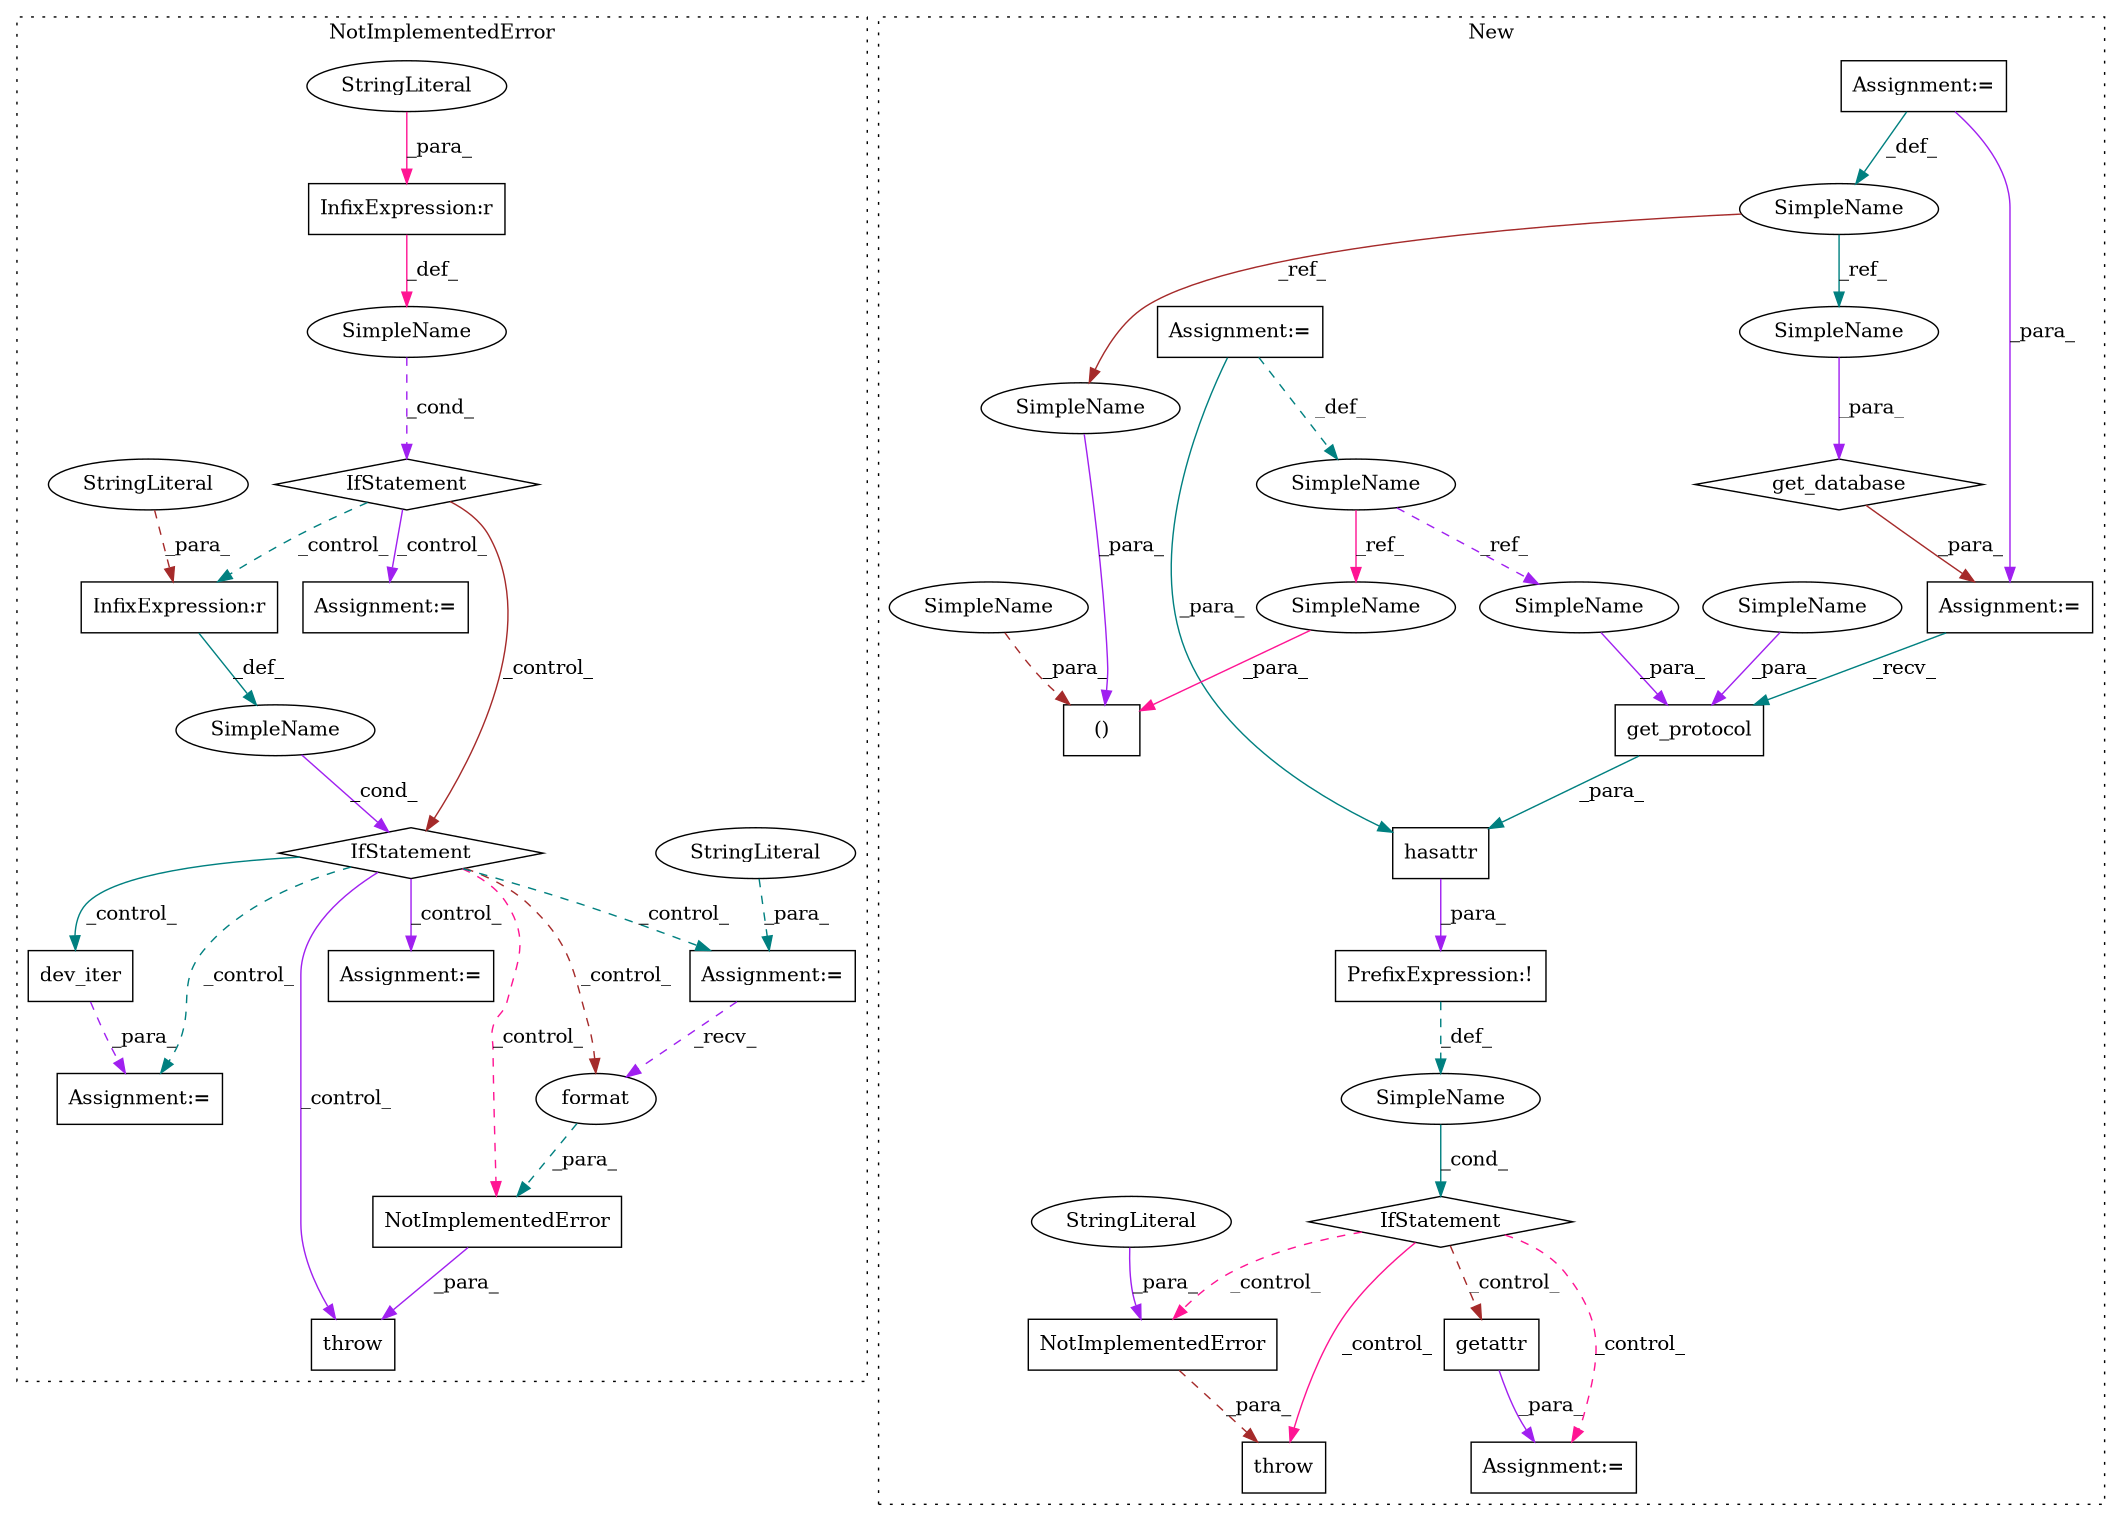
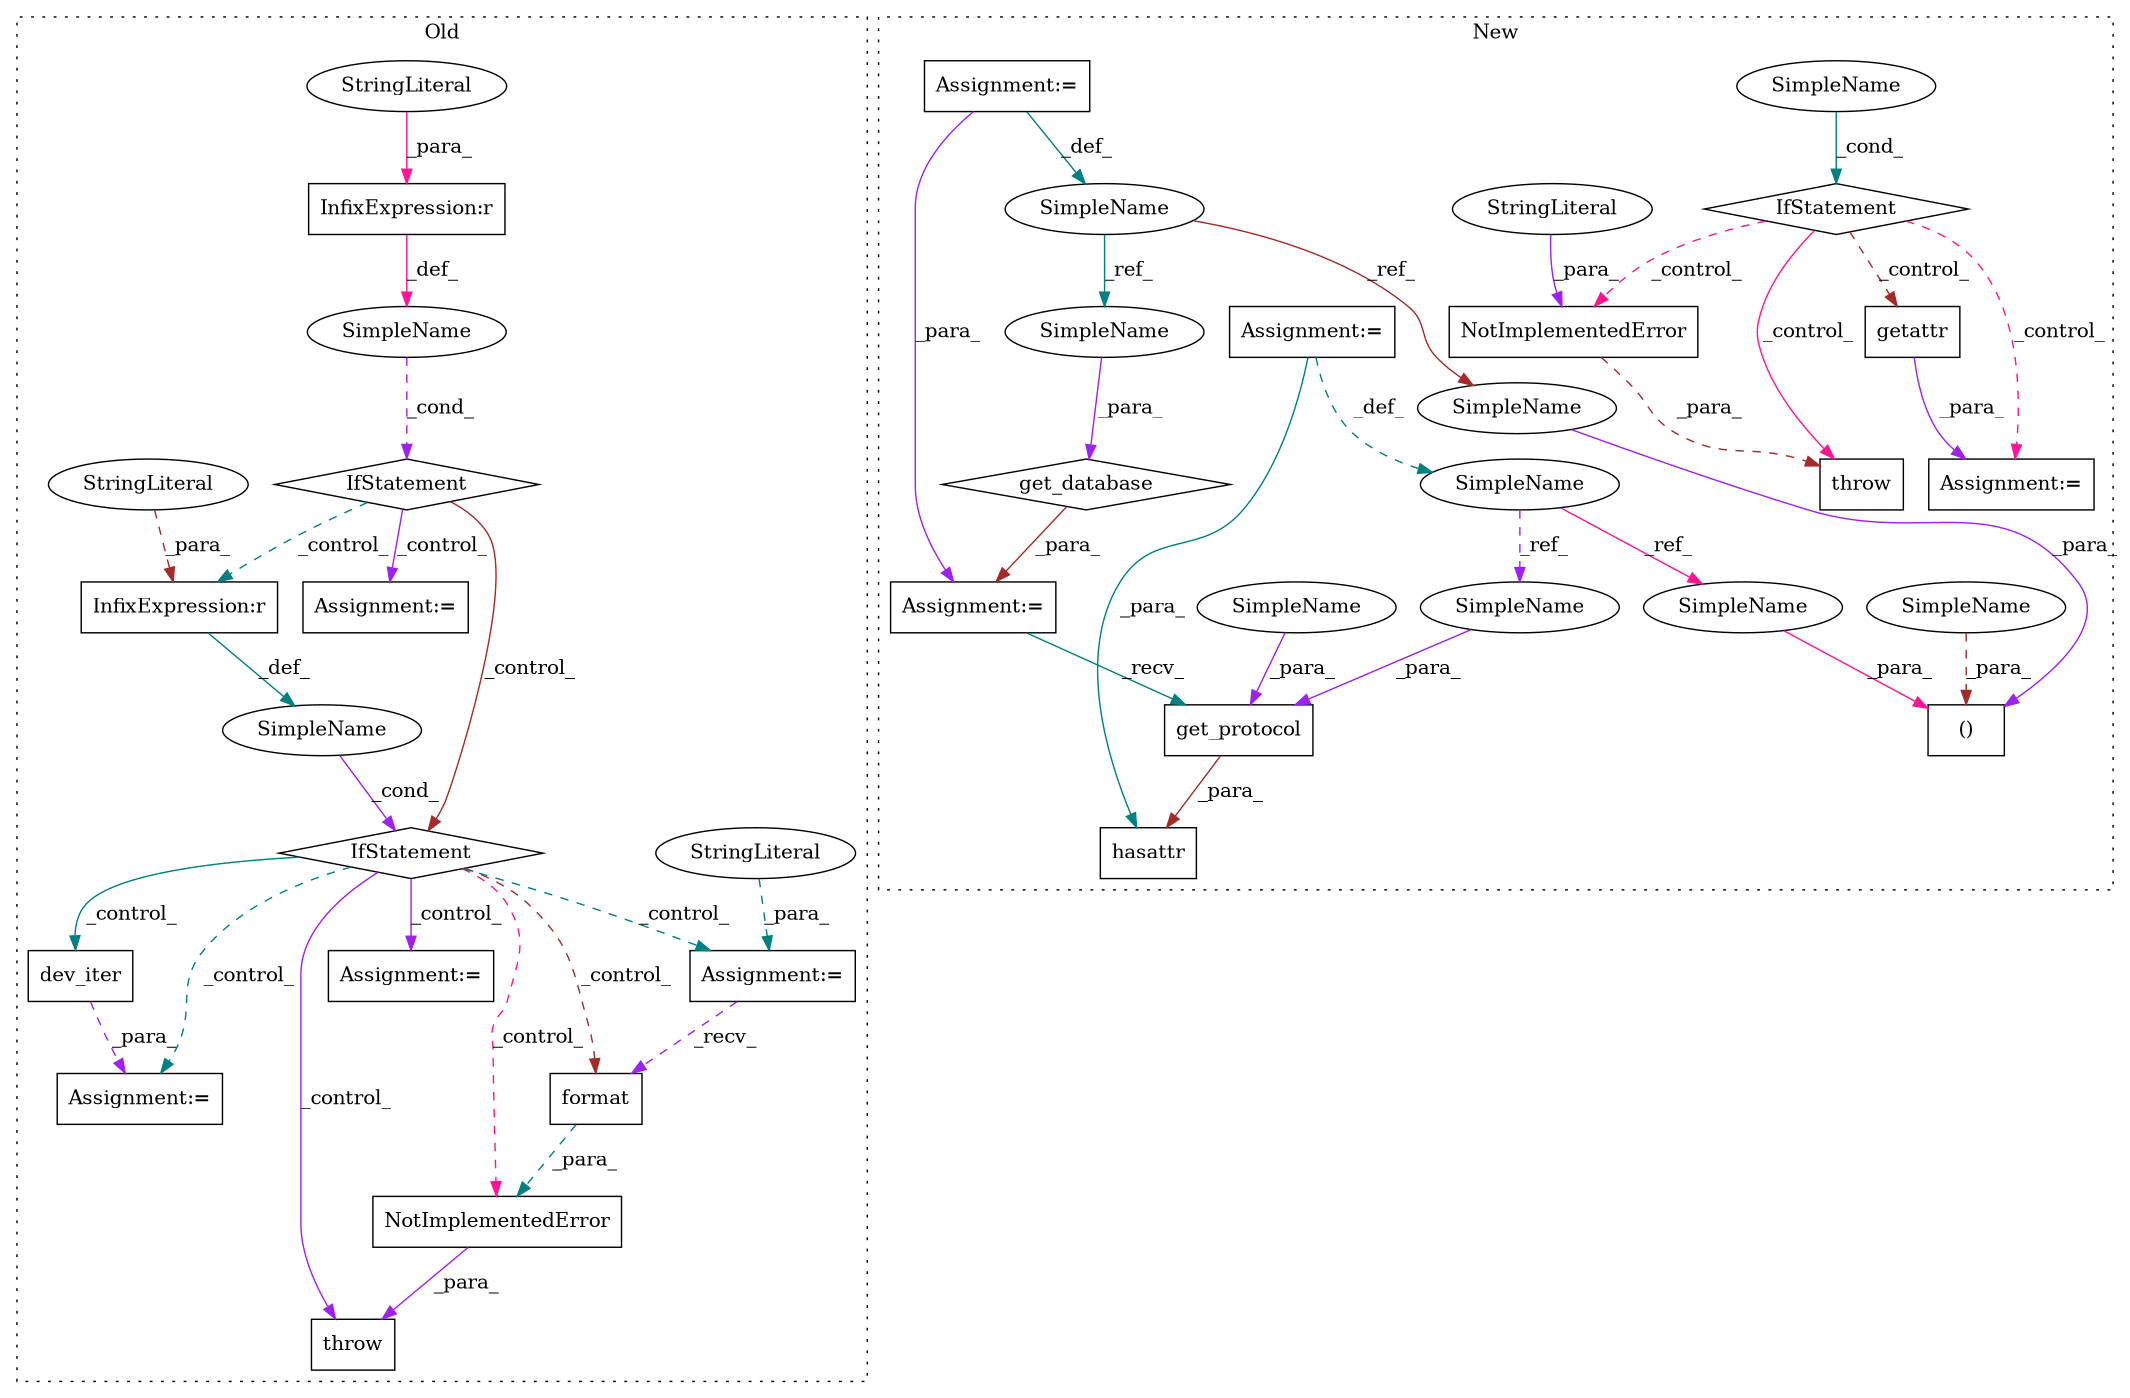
cluster "NotImplementedError": label "NotImplementedError" -> "Old"
edge "get_protocol" -> "hasattr": color teal -> brown
node "PrefixExpression:!": removed
node "format": shape ellipse -> box
